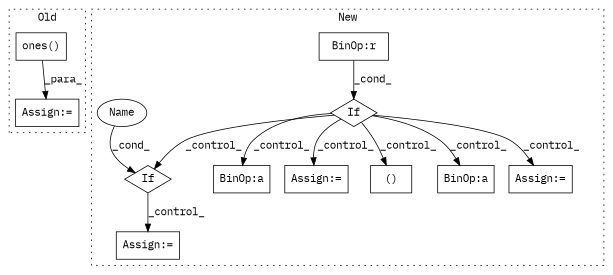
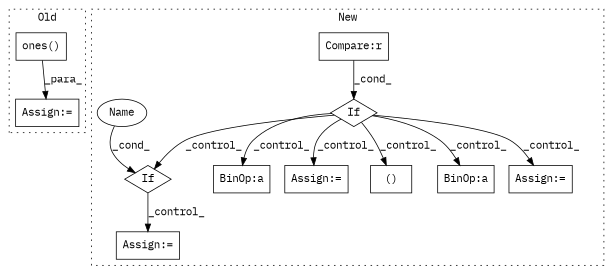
node "BinOp:r": label "BinOp:r" -> "Compare:r"
